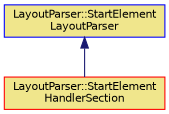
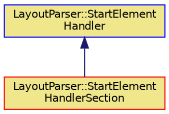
node "LayoutParser::StartElement LayoutParser": label "LayoutParser::StartElement LayoutParser" -> "LayoutParser::StartElement Handler"
